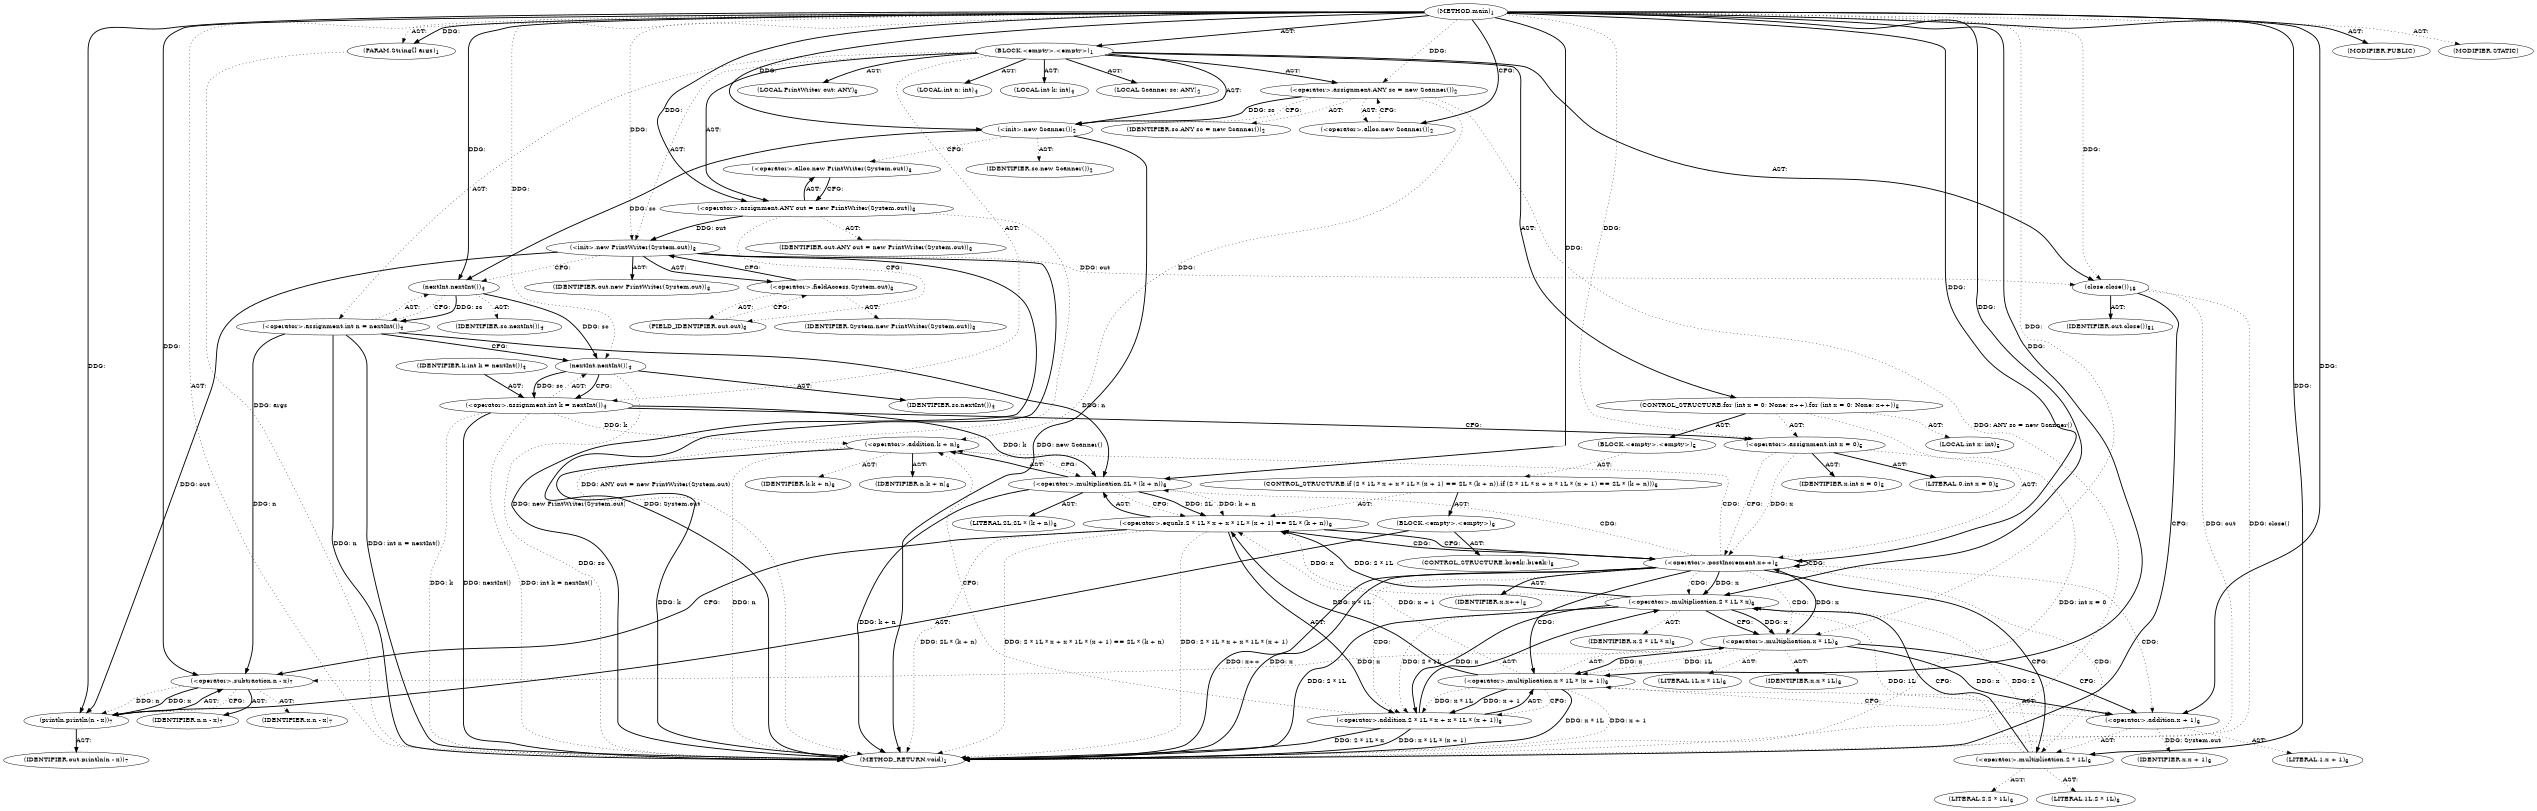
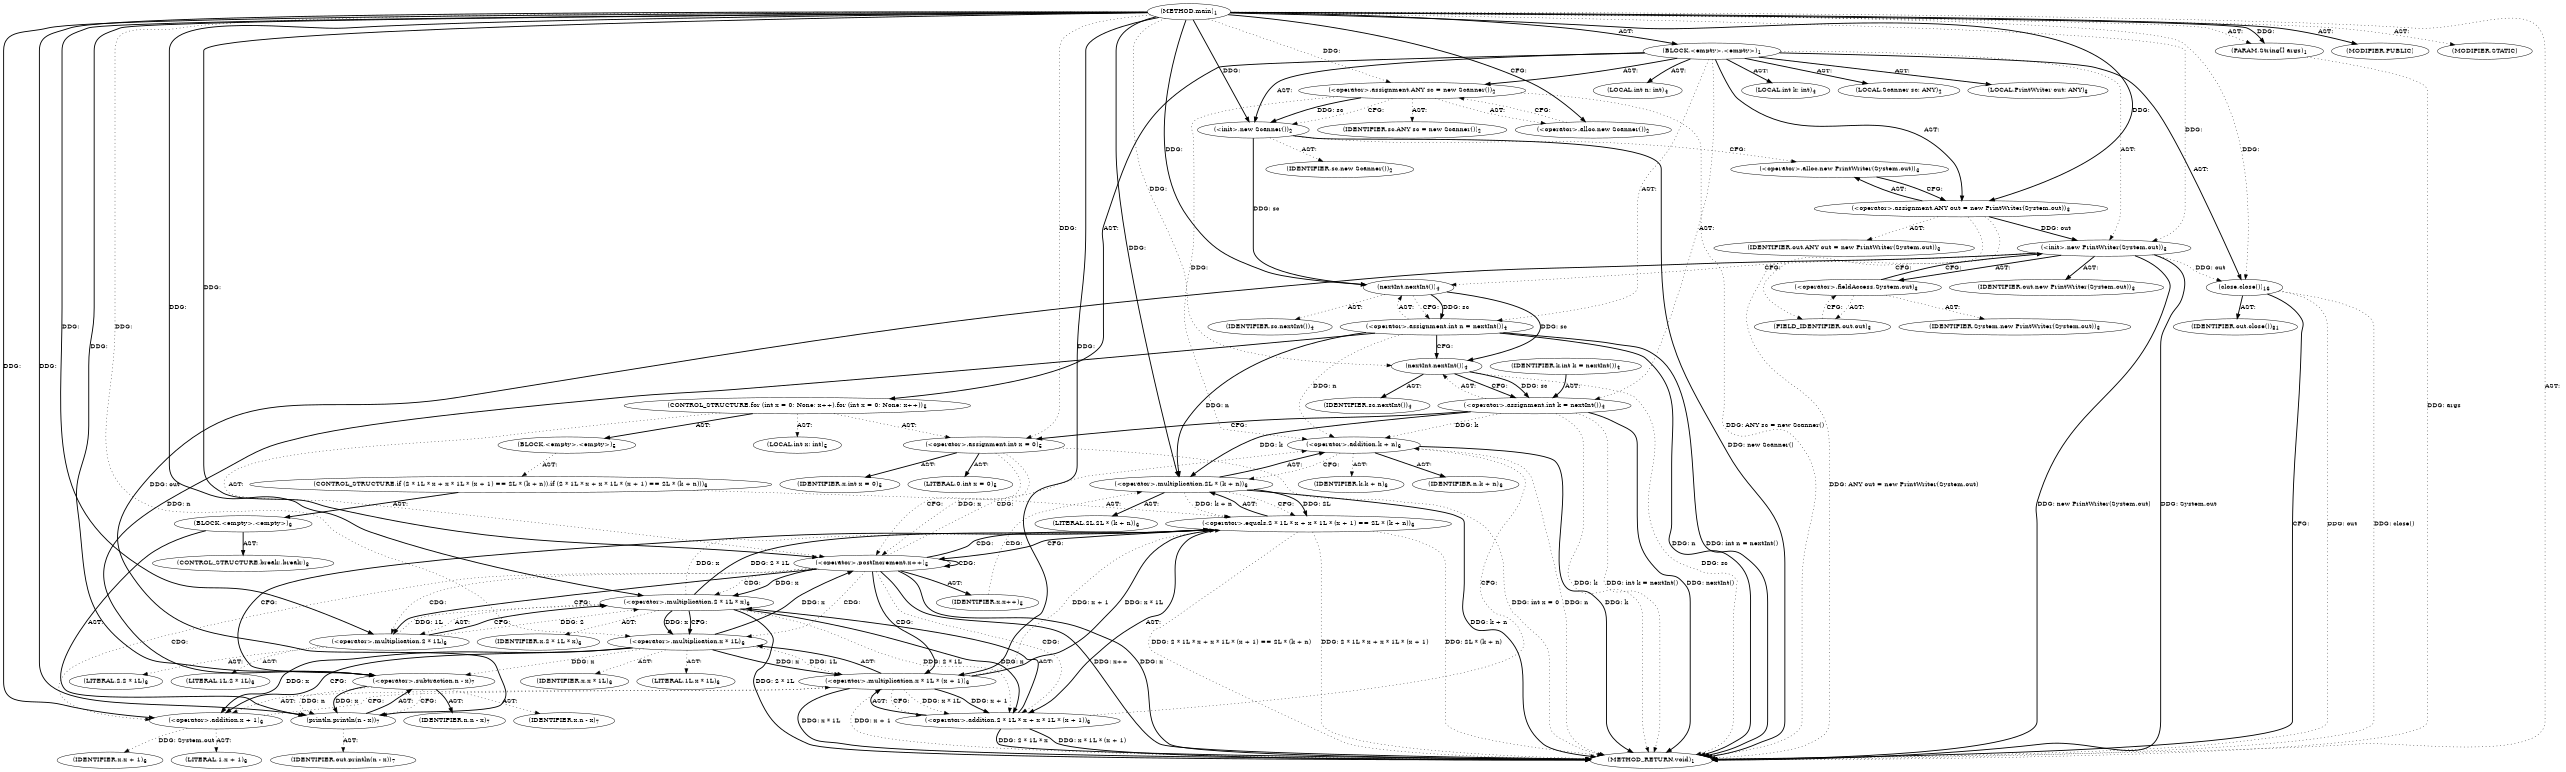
edge "(<operator>.assignment,int n = nextInt())" -> "(<operator>.addition,k + n)": added, label "DDG: n"
edge "(<operator>.postIncrement,x++)" -> "(<operator>.multiplication,2L * (k + n))": now "(IDENTIFIER,x,x++)" -> "(<operator>.multiplication,2L * (k + n))"
edge "(<operator>.multiplication,x * 1L * (x + 1))" -> "(<operator>.multiplication,x * 1L)": style dotted -> bold
edge "(println,println(n - x))" -> "(IDENTIFIER,out,println(n - x))": style bold -> dotted
edge "(<operator>.addition,x + 1)" -> "(<operator>.multiplication,2 * 1L)": now "(<operator>.multiplication,2 * 1L * x)" -> "(<operator>.multiplication,2 * 1L)"
